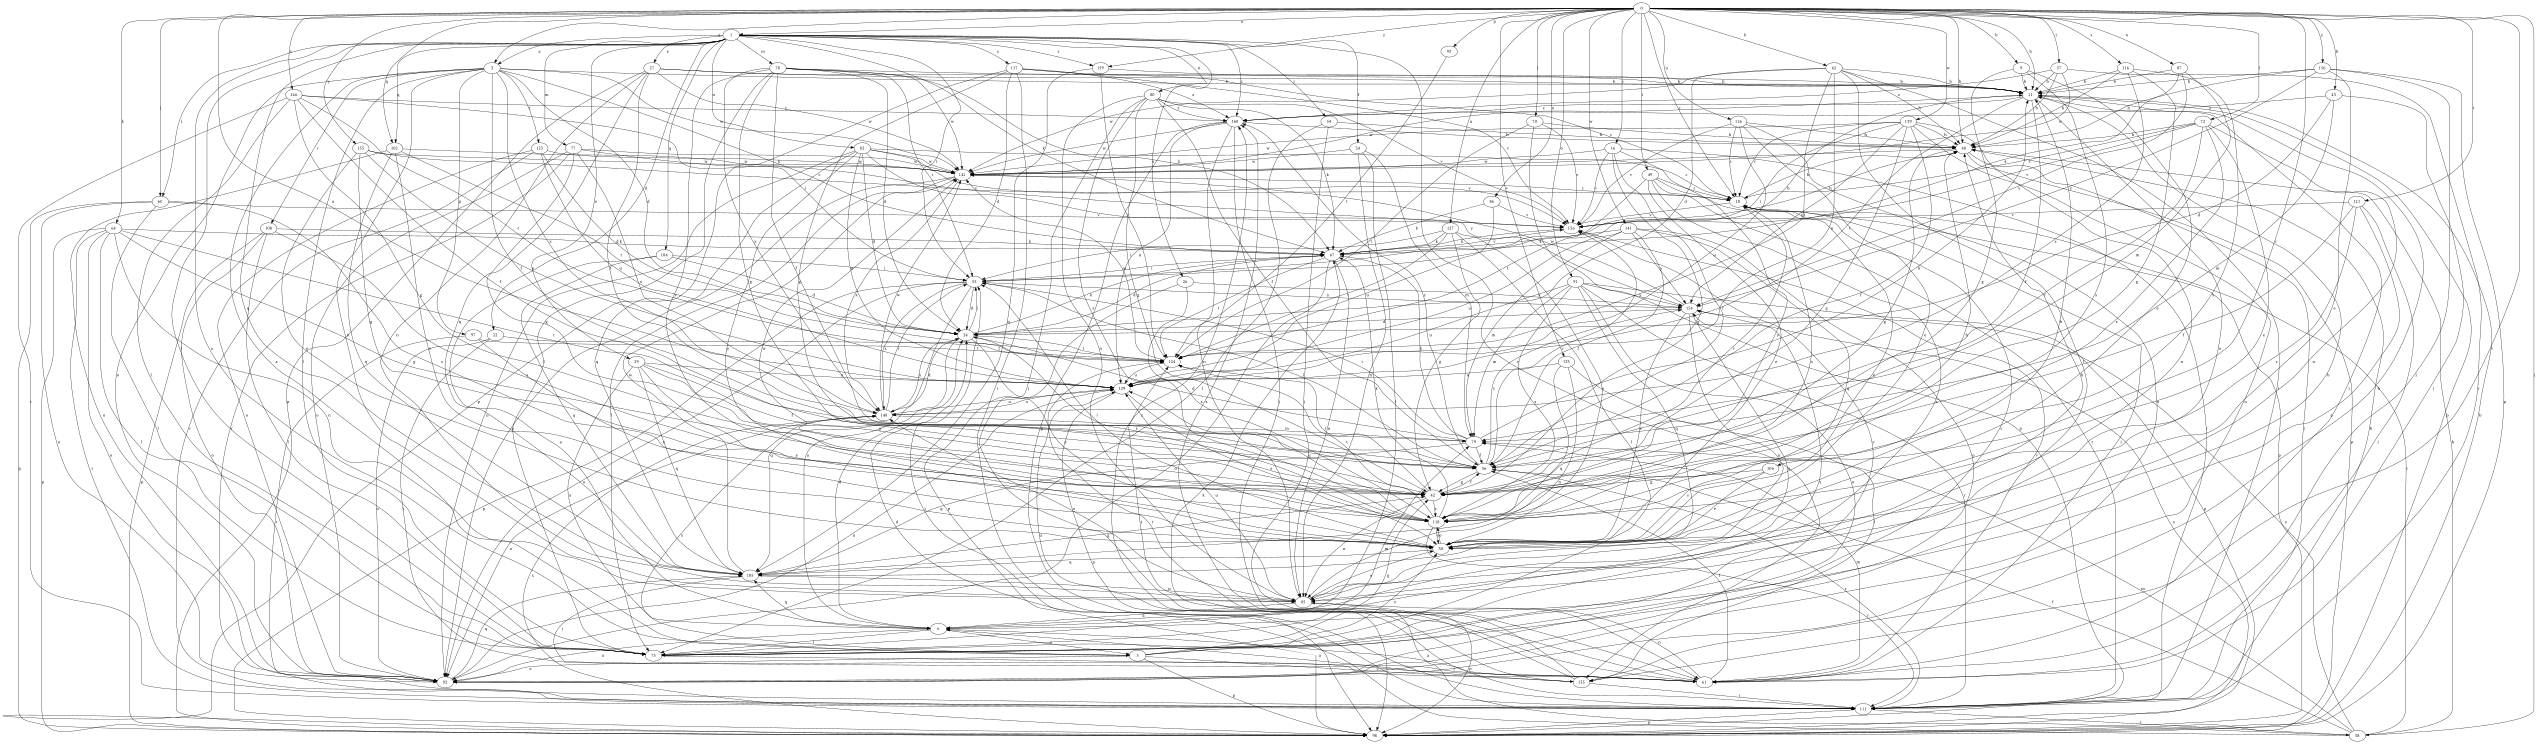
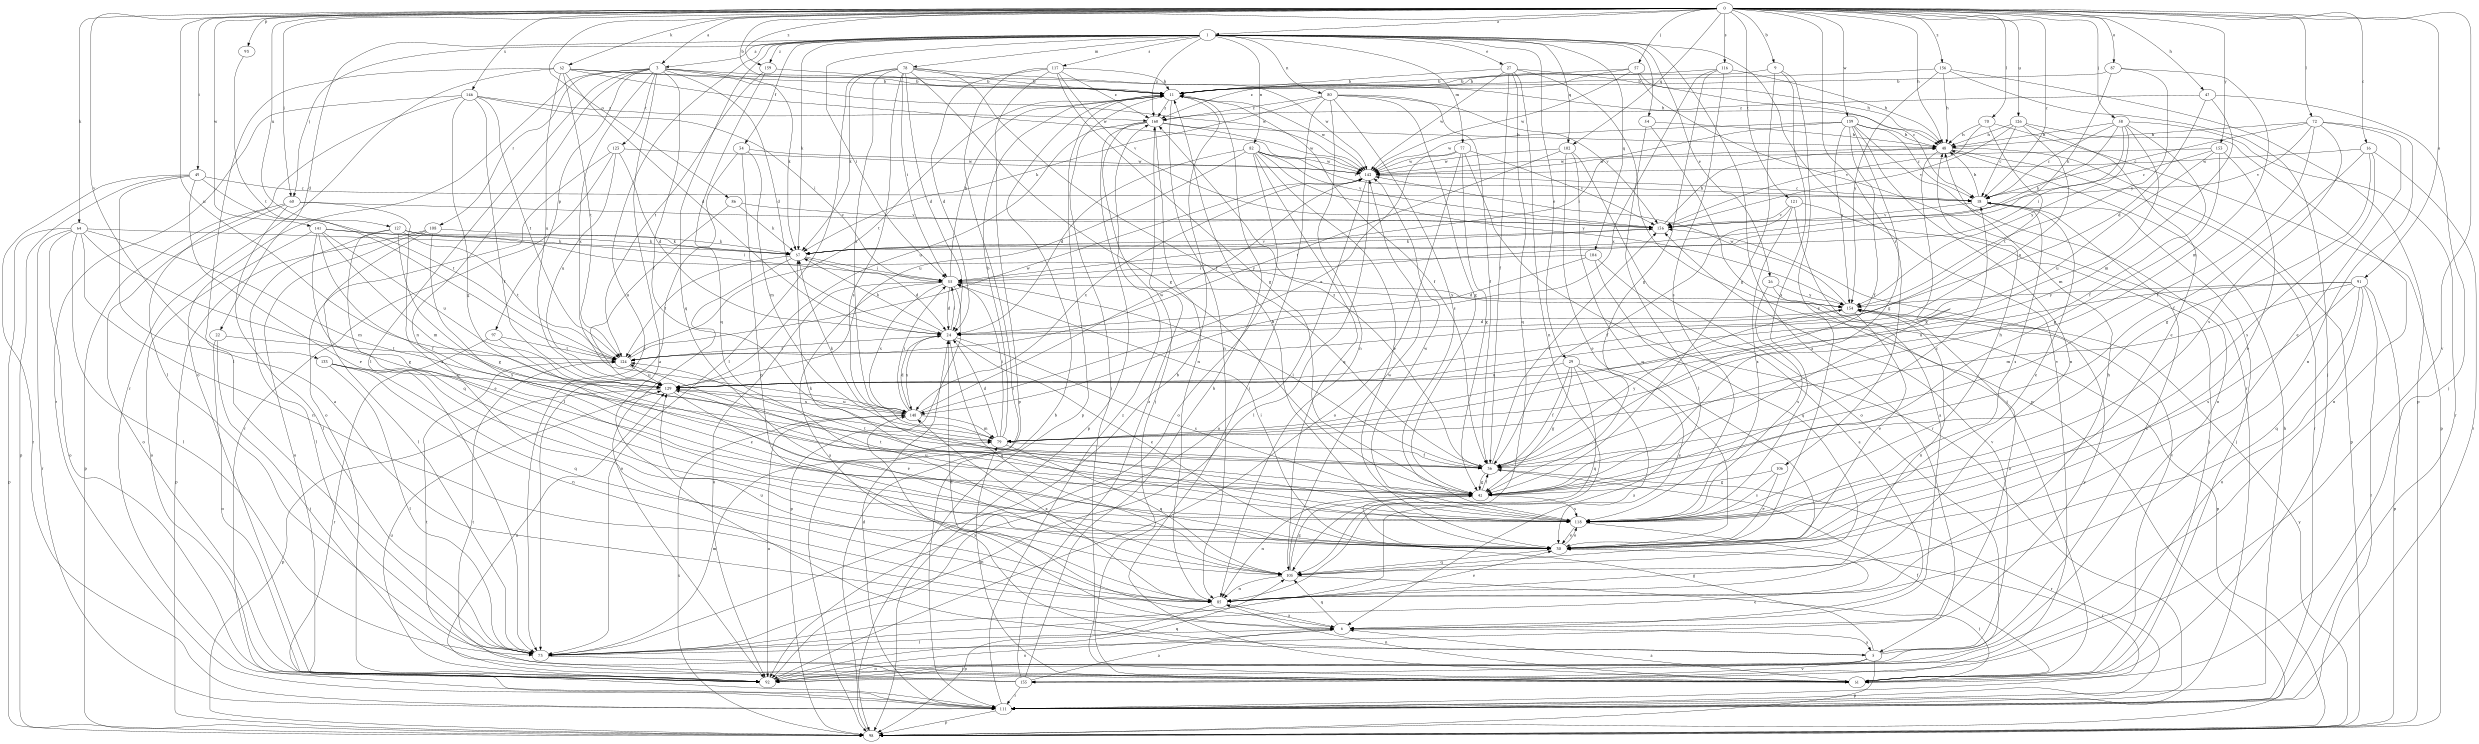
edge "16" -> "136": removed, label "v"
edge "64" -> "79": label "r" -> "m"
edge "67" -> "85": removed, label "n"
edge "156" -> "30": removed, label "e"
edge "133" -> "135": now "133" -> "73"
edge "111" -> "58": reversed
